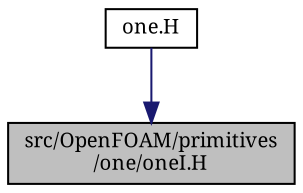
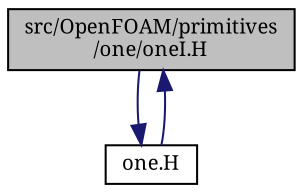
edge "src/OpenFOAM/primitives /one/oneI.H" -> "one.H": added
